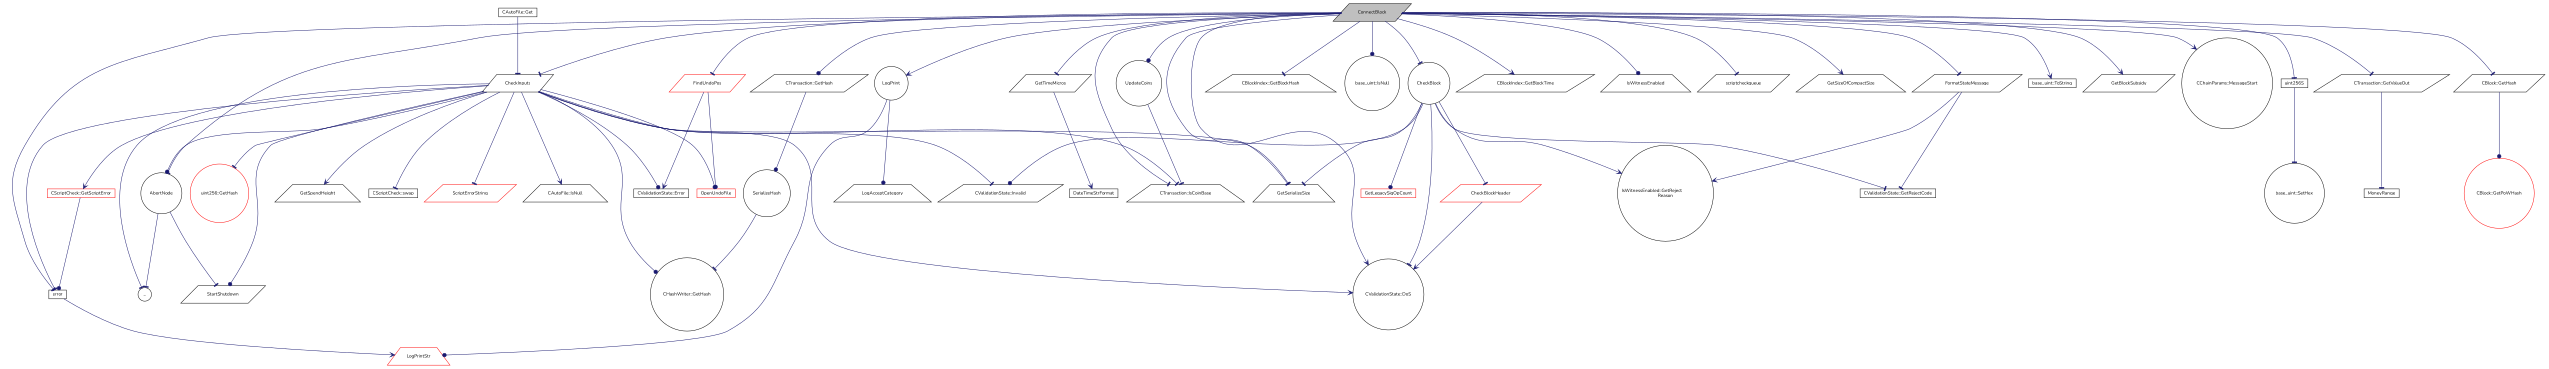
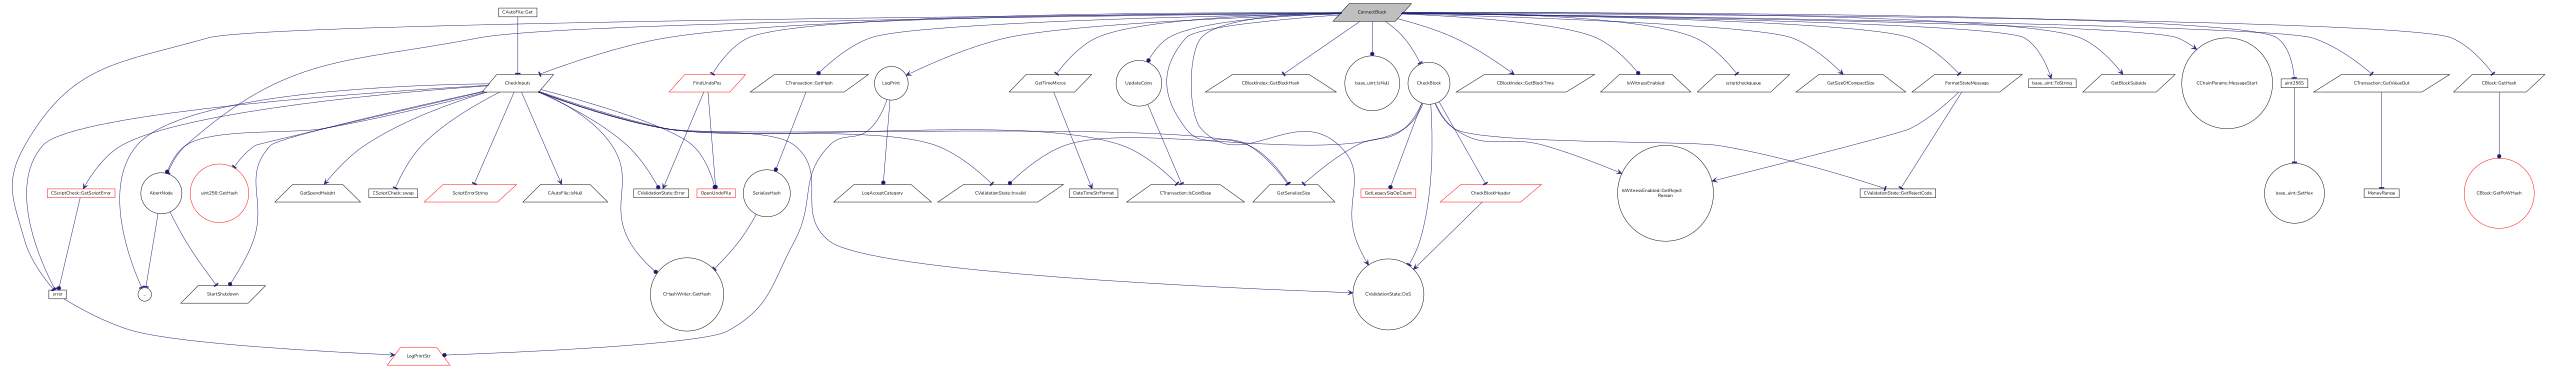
edge "ConnectBlock" -> "CTransaction::IsCoinBase": removed
